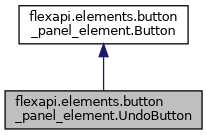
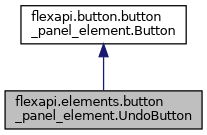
node "flexapi.elements.button _panel_element.Button": label "flexapi.elements.button _panel_element.Button" -> "flexapi.button.button _panel_element.Button"
